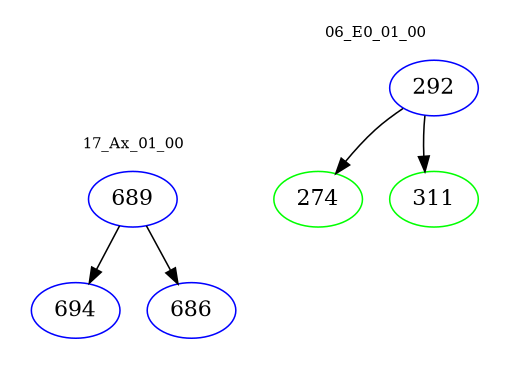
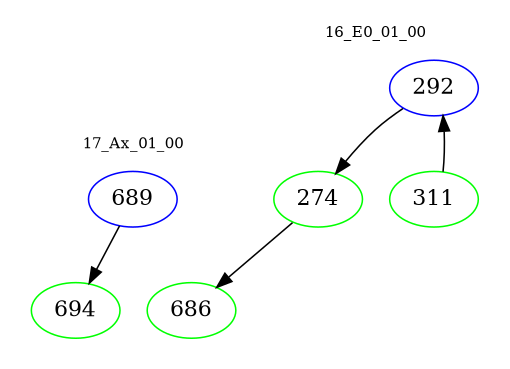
cluster "06_E0_01_00": label "06_E0_01_00" -> "16_E0_01_00"
edge "292" -> "311": reversed
edge "689" -> "686": now "274" -> "686"
node "694": color blue -> green
node "686": color blue -> green
